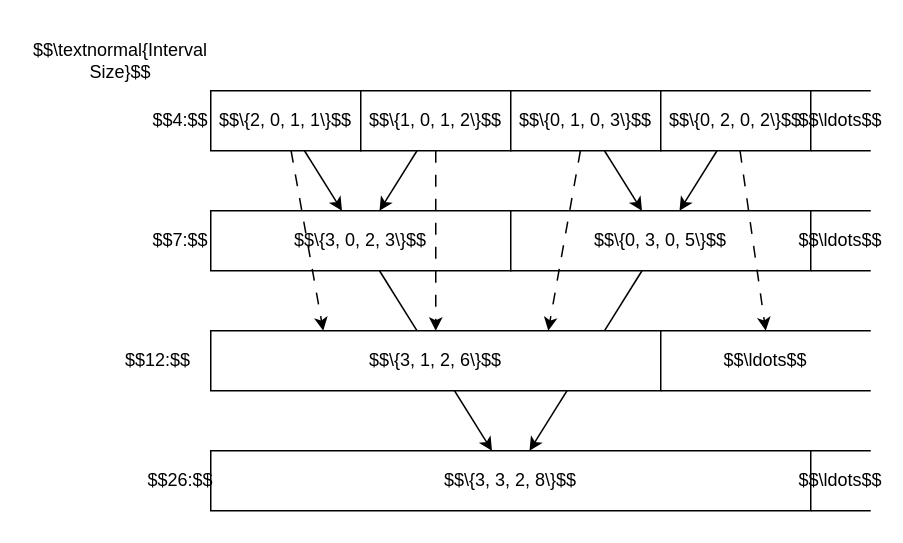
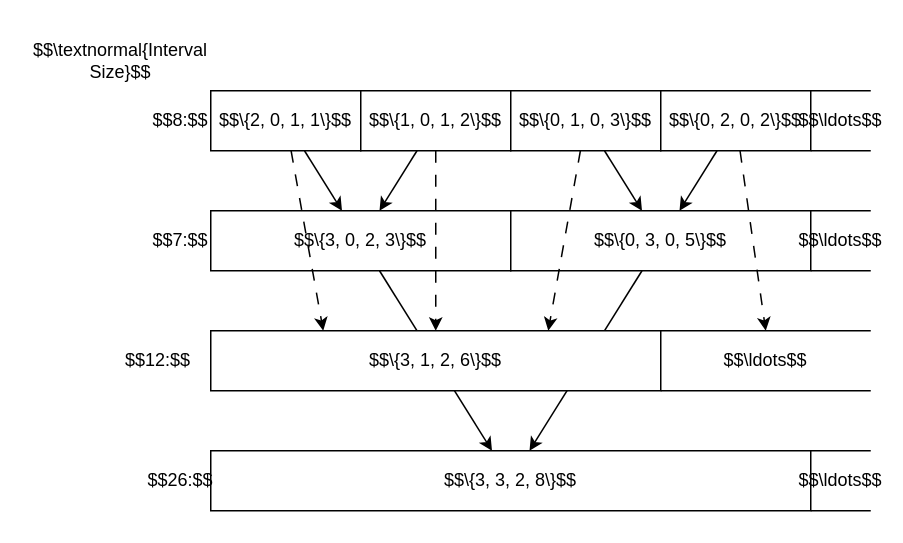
node "$$4:$$": label "$$4:$$" -> "$$8:$$"
